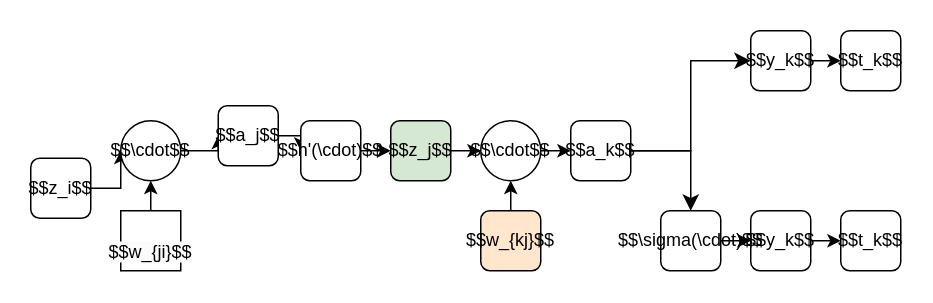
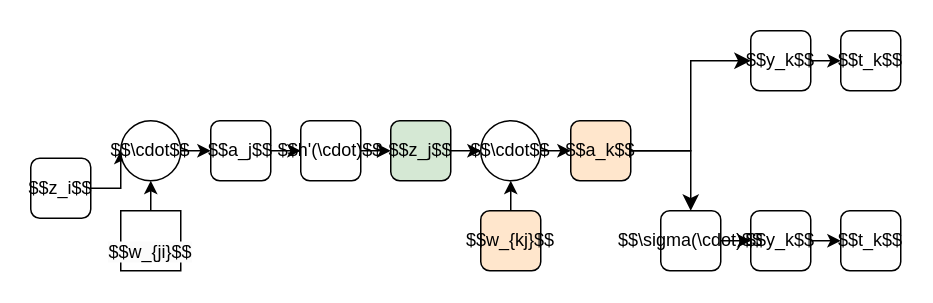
node "$$a_j$$": moved (248, 136) -> (241, 151)
node "$$a_k$$": fillcolor #ffffff -> #ffe6cc
